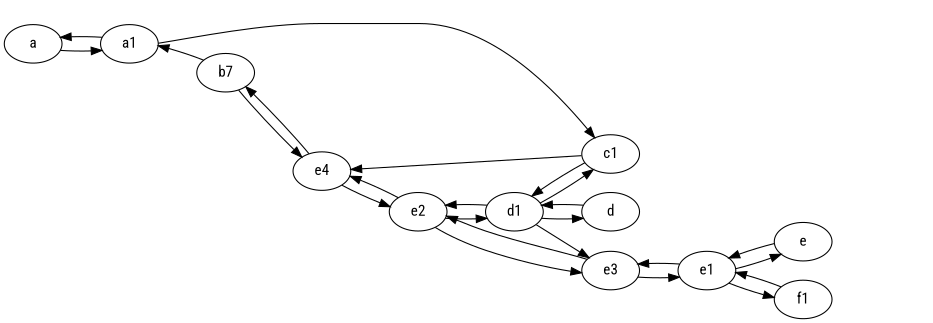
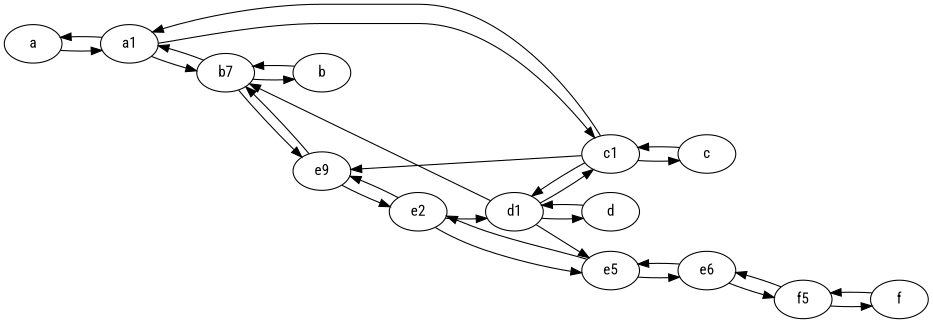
edge "c1" -> "a1": added
edge "a1" -> "b7": added
node "b": added
node "c": added
node "e4": label "e4" -> "e9"
edge "d1" -> "e2": now "d1" -> "b7"
node "e": removed
node "e3": label "e3" -> "e5"
node "e1": label "e1" -> "e6"
node "f1": label "f1" -> "f5"
node "f": added
